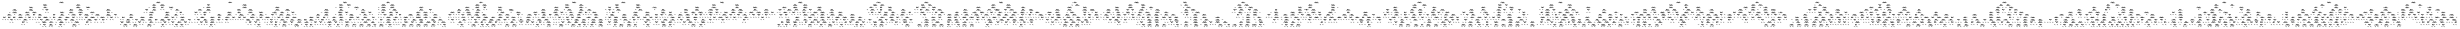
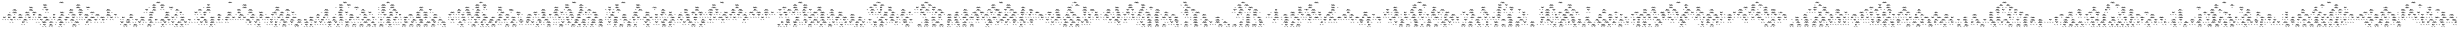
node "Feature: popularity Threshold: 33 Gain: 0.33333333333333326": added
